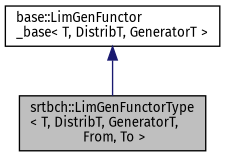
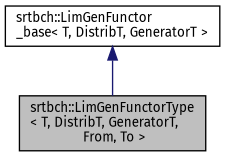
node "base::LimGenFunctor _base< T, DistribT, GeneratorT >": label "base::LimGenFunctor _base< T, DistribT, GeneratorT >" -> "srtbch::LimGenFunctor _base< T, DistribT, GeneratorT >"
